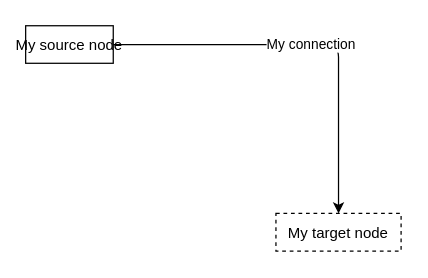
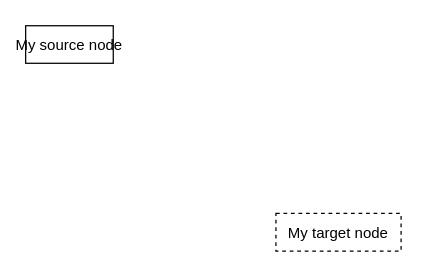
edge "My source node" -> "My target node": removed, label "My connection"
